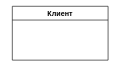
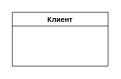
node "Клиент": moved (60, 33) -> (60, 39)
